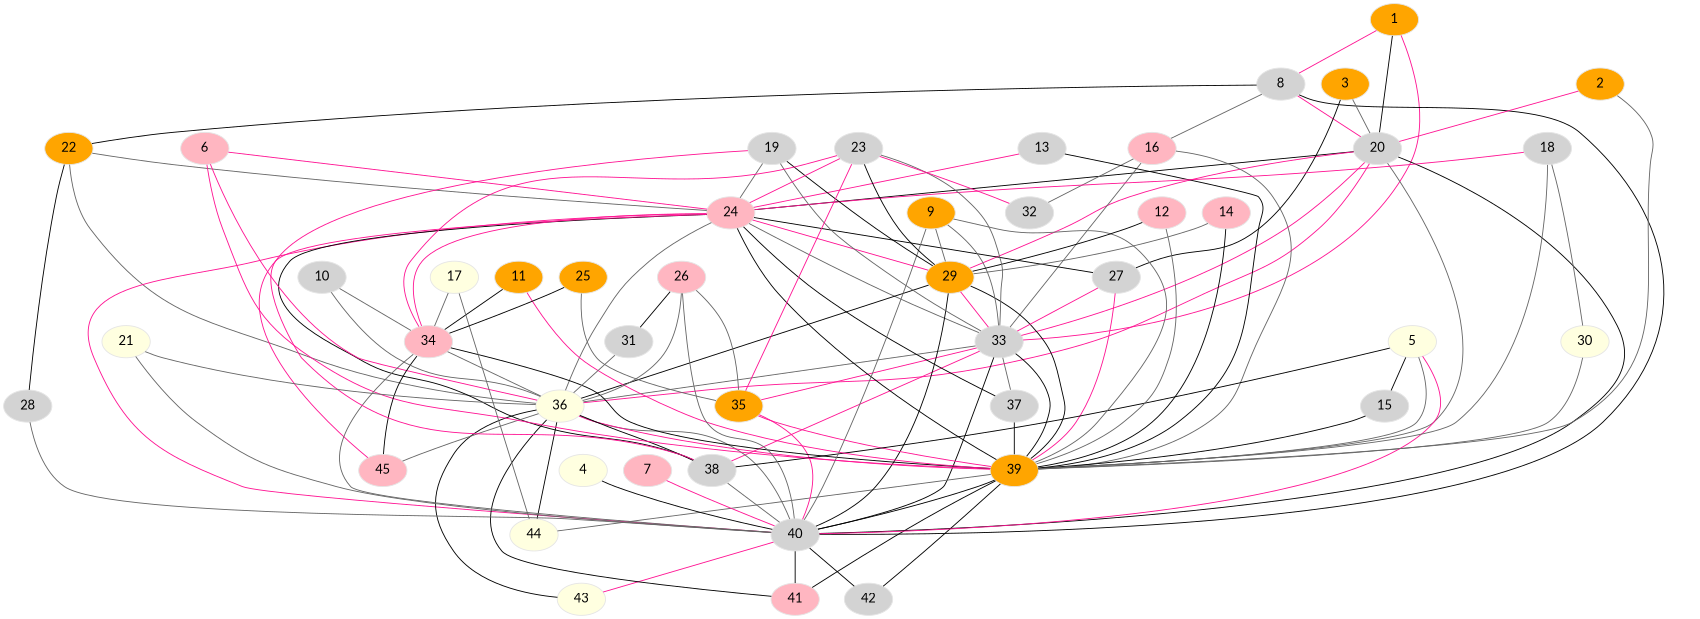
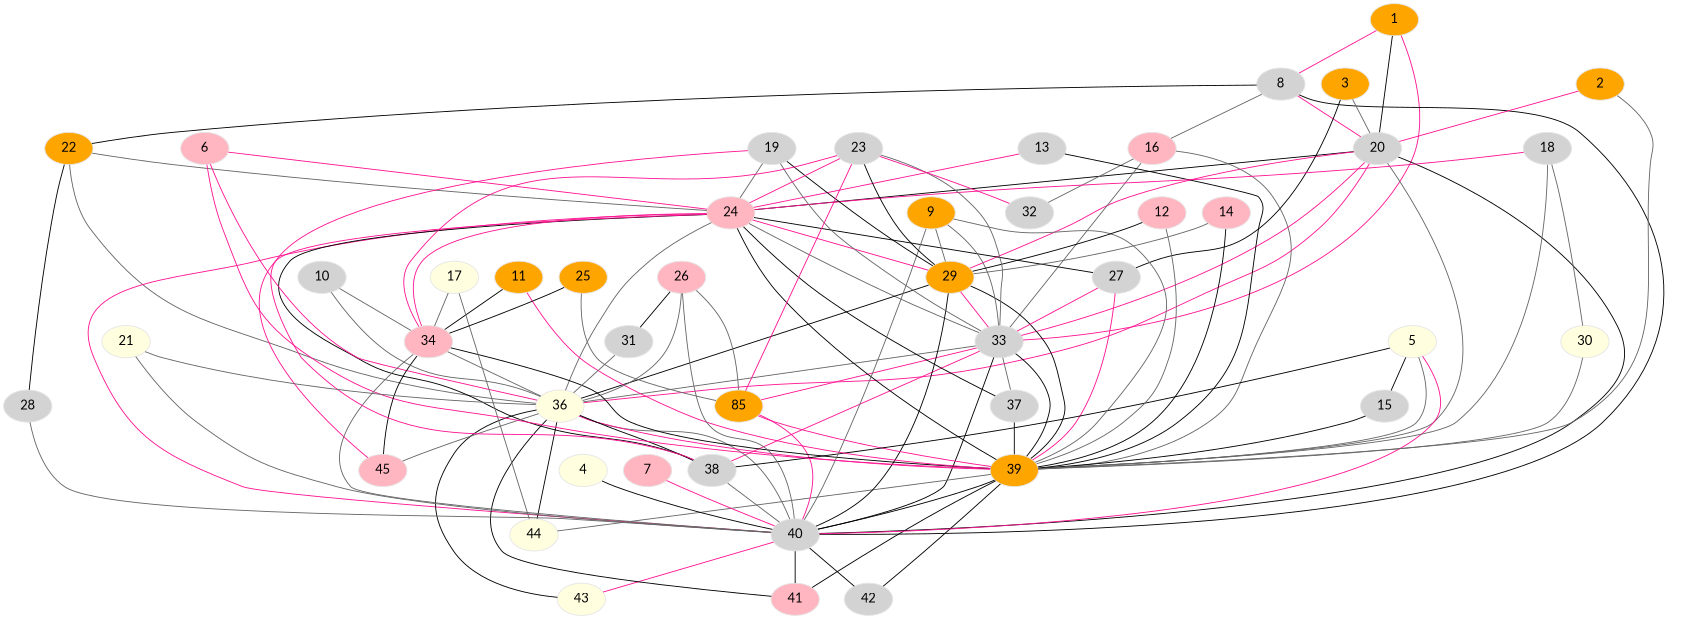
node "35": label "35" -> "85"
